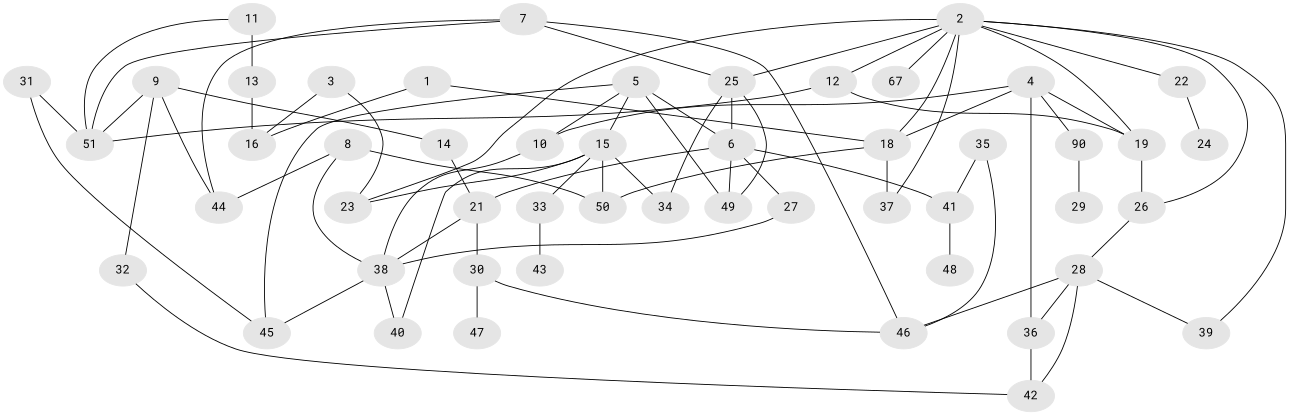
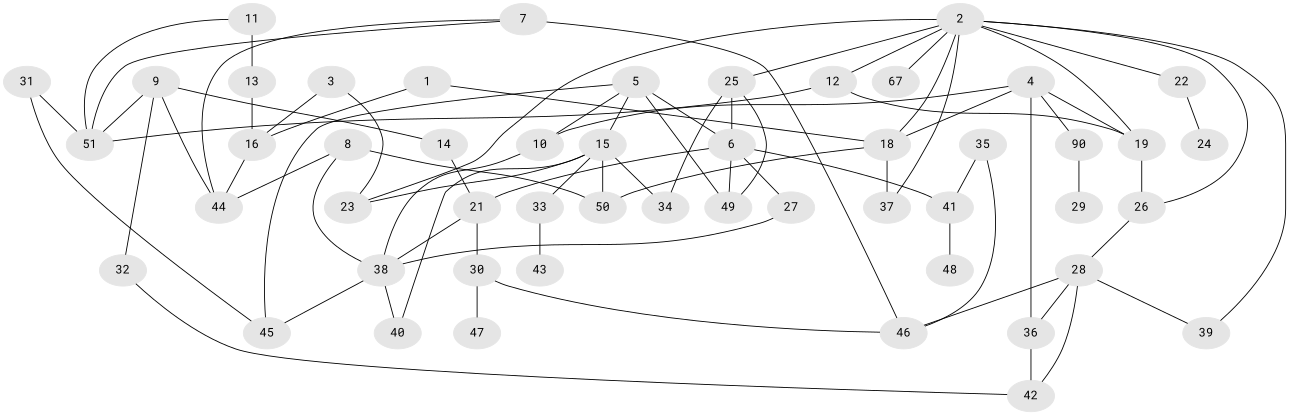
edge "7" -- "25": removed
edge "16" -- "44": added
